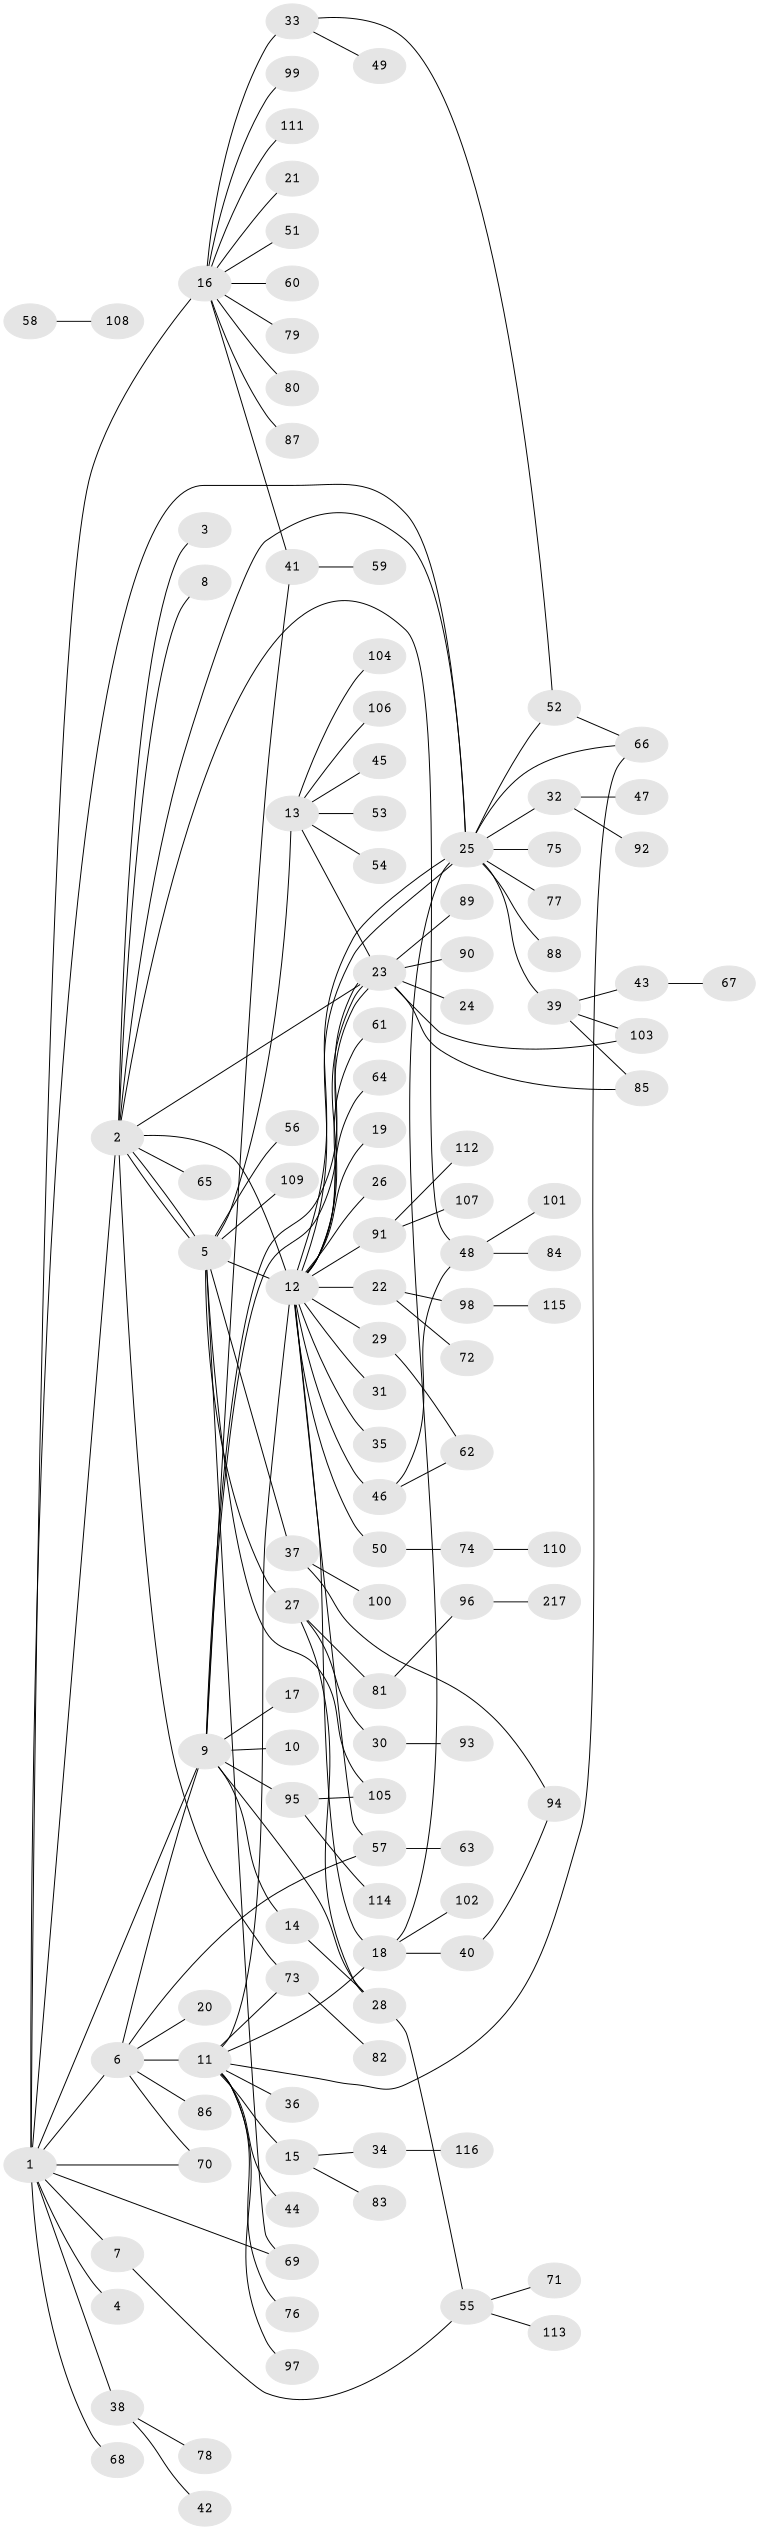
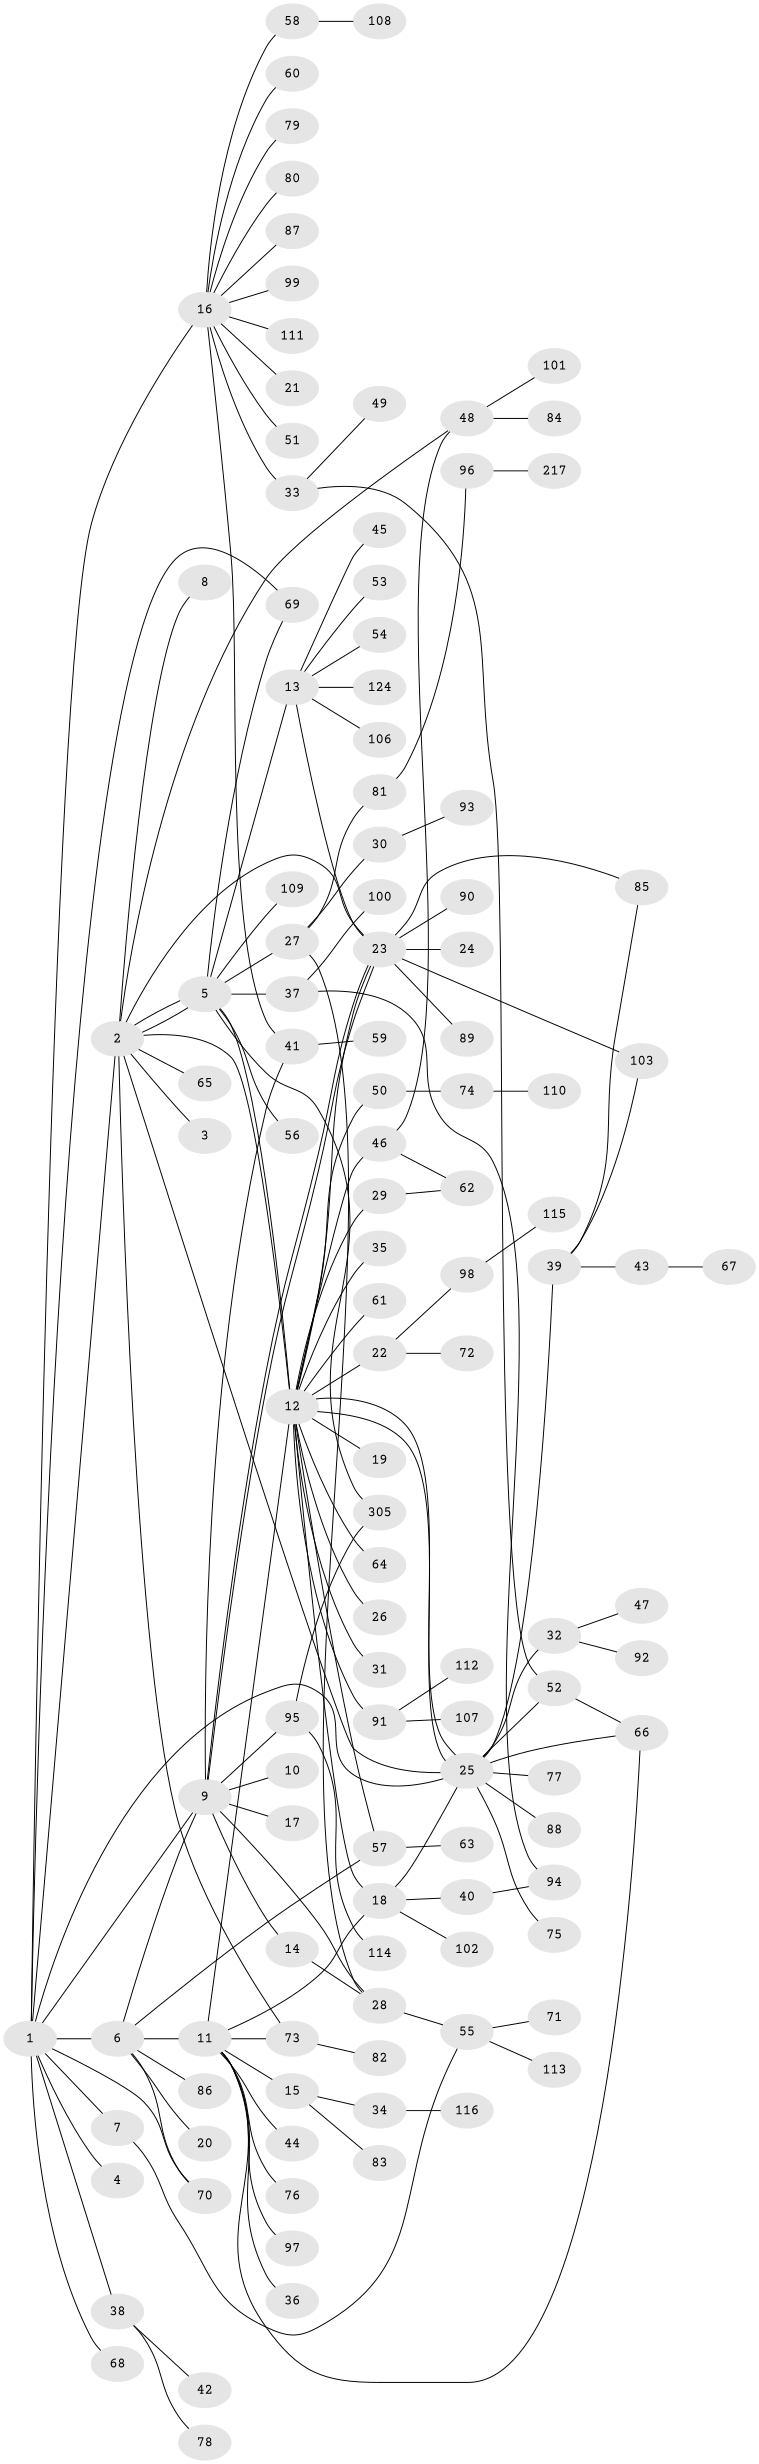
edge "58" -- "16": added
node "104": label "104" -> "124"
node "105": label "105" -> "305"
